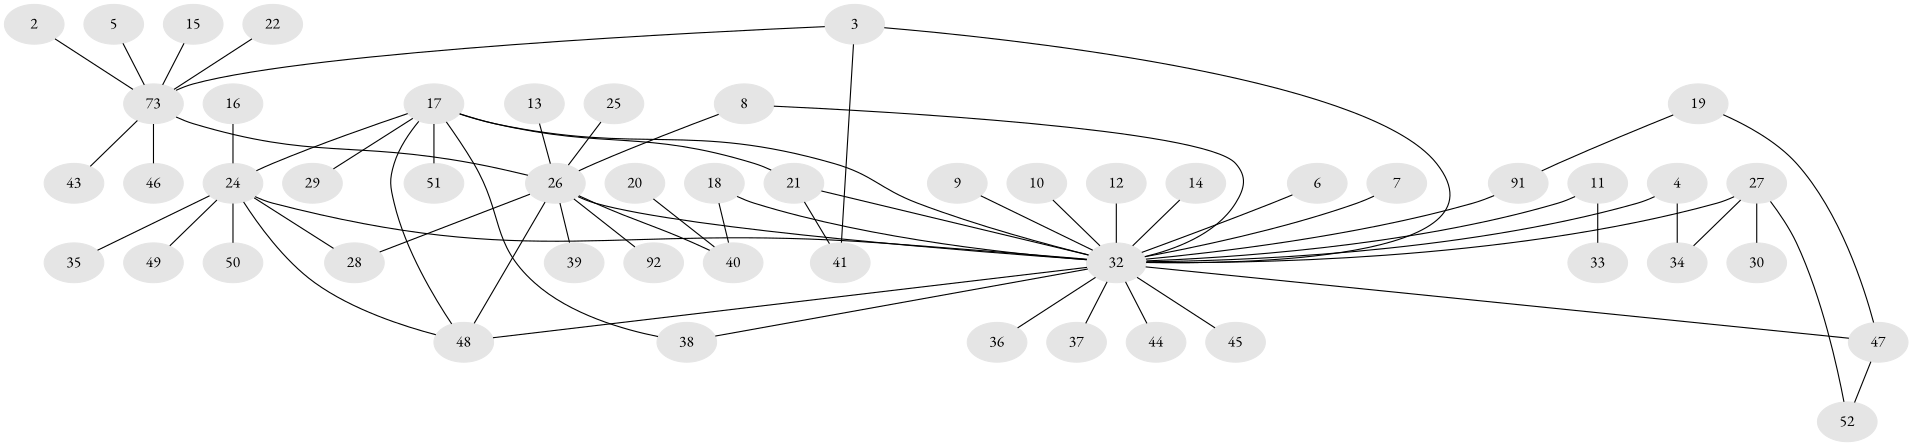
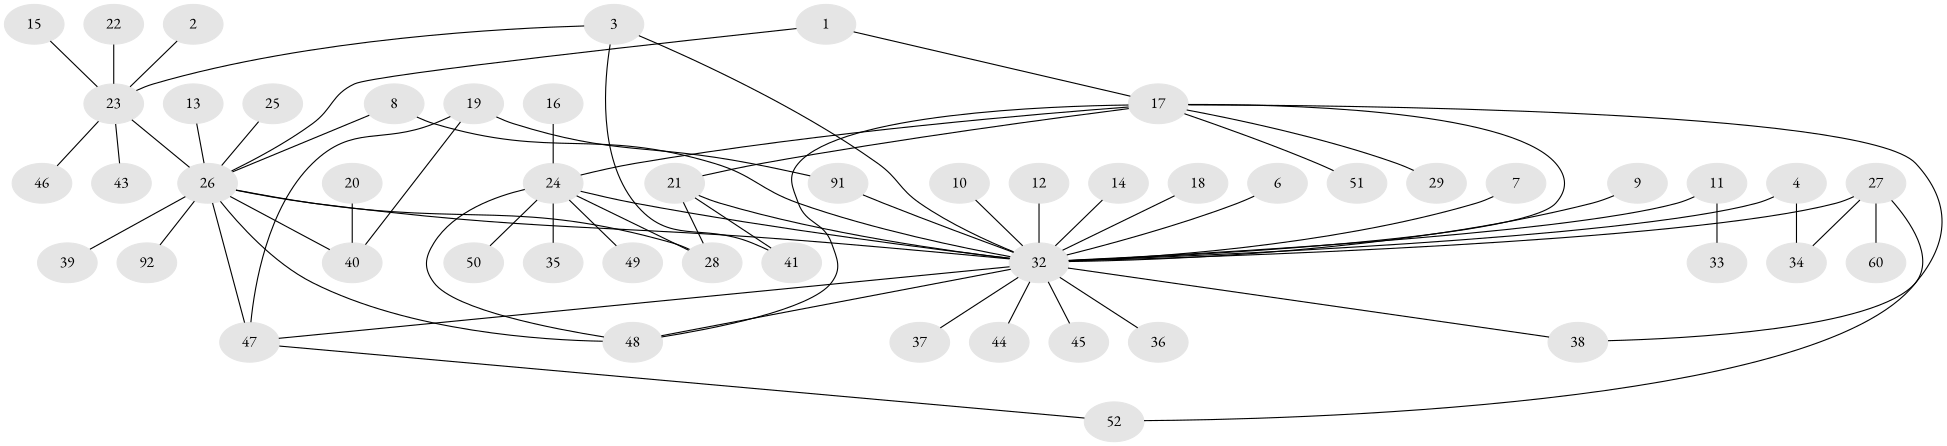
node "5": removed
node "1": added
node "73": label "73" -> "23"
edge "18" -- "40": now "19" -- "40"
edge "21" -- "28": added
edge "26" -- "47": added
node "30": label "30" -> "60"
